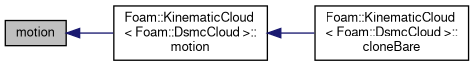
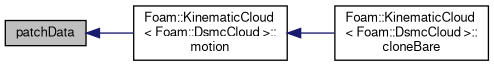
node "motion": label "motion" -> "patchData"
